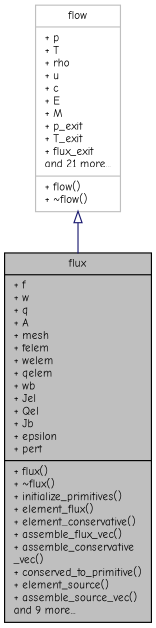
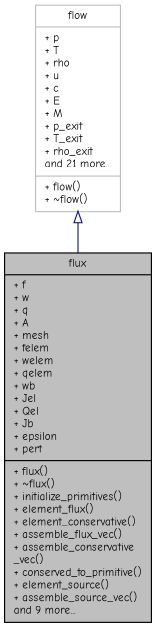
node "flow": text "+ flux_exit" -> "+ rho_exit"
